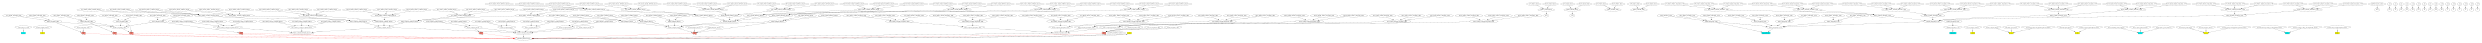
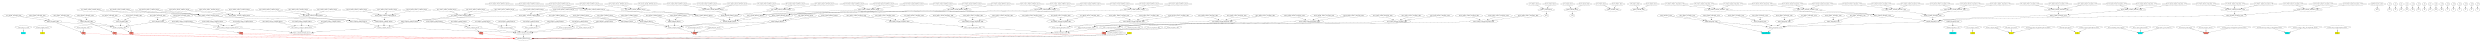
node "0": fillcolor yellow -> salmon
